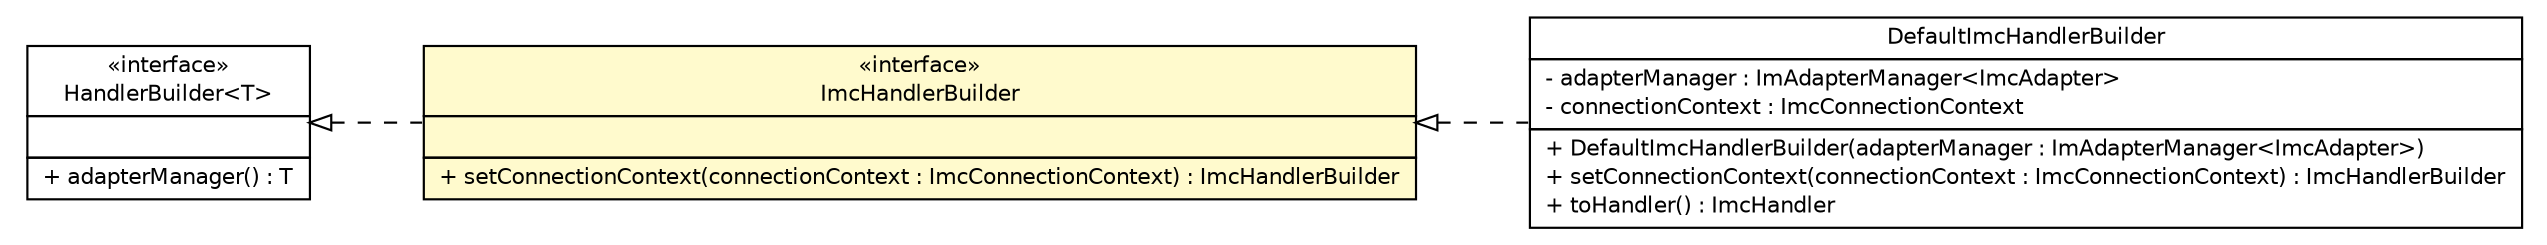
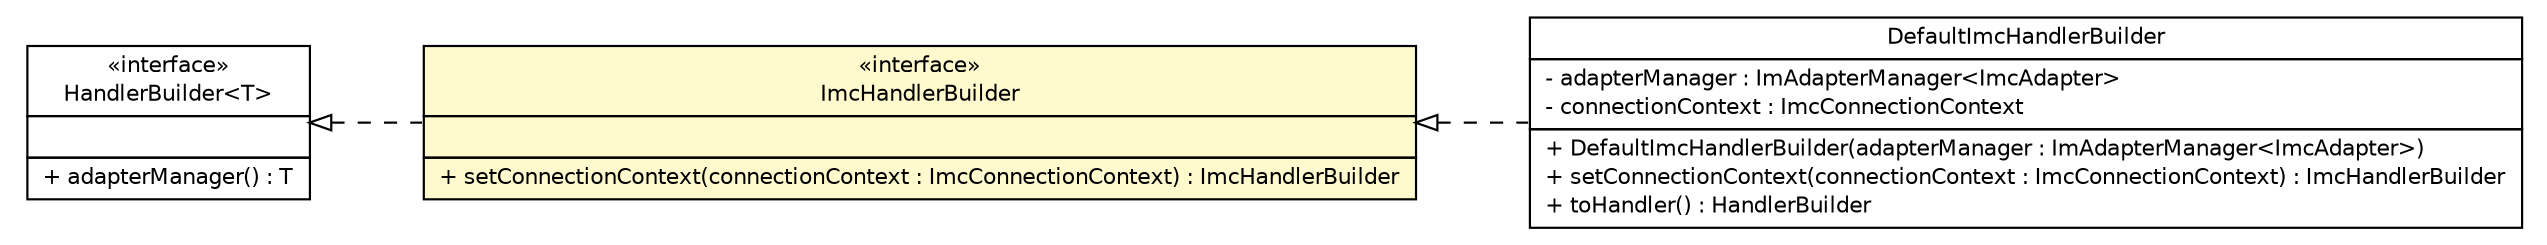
node "DefaultImcHandlerBuilder": text "+ toHandler() : ImcHandler" -> "+ toHandler() : HandlerBuilder"
